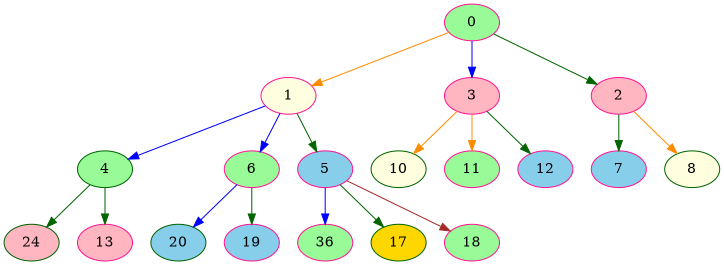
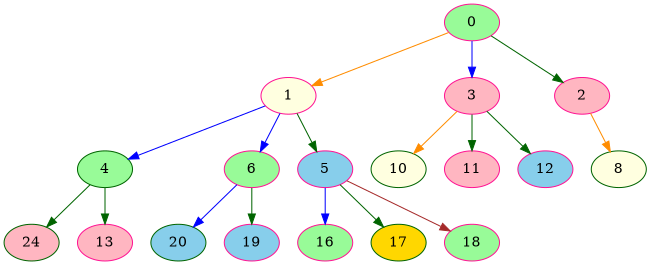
edge "3" -> "11": color darkorange -> darkgreen
node "11": fillcolor palegreen -> lightpink
node "7": removed
node "36": label "36" -> "16"
